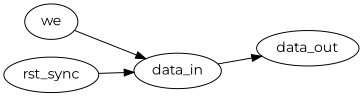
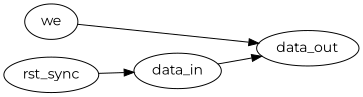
edge "we" -> "data_in": now "we" -> "data_out"
